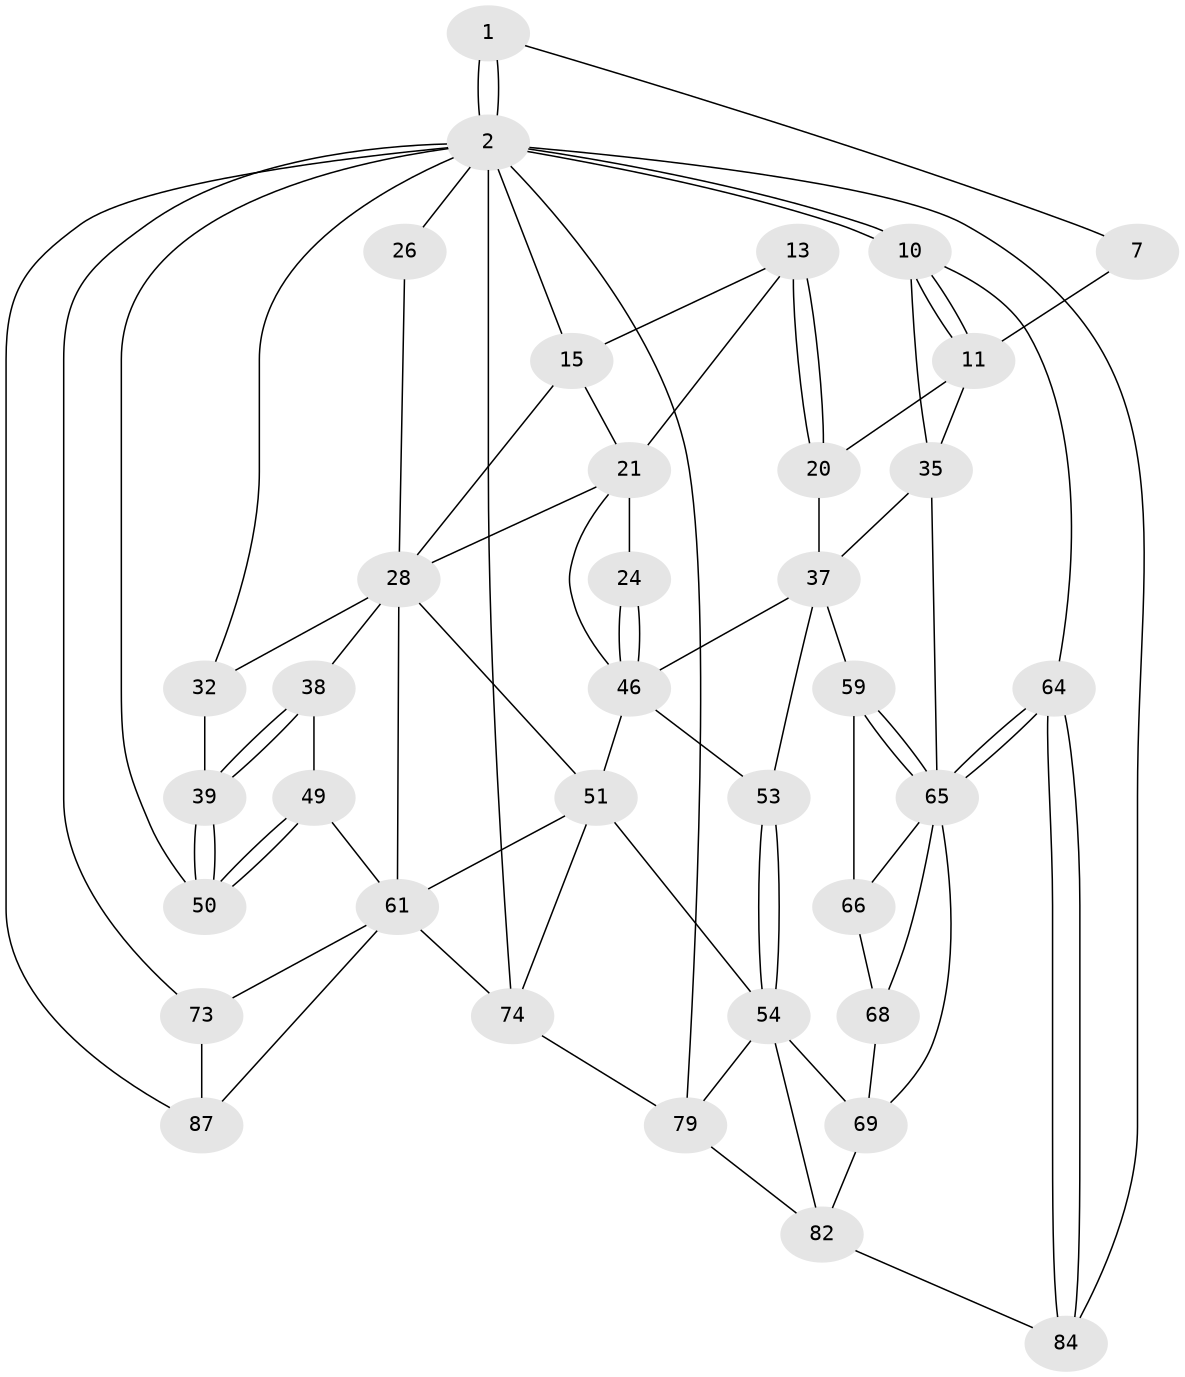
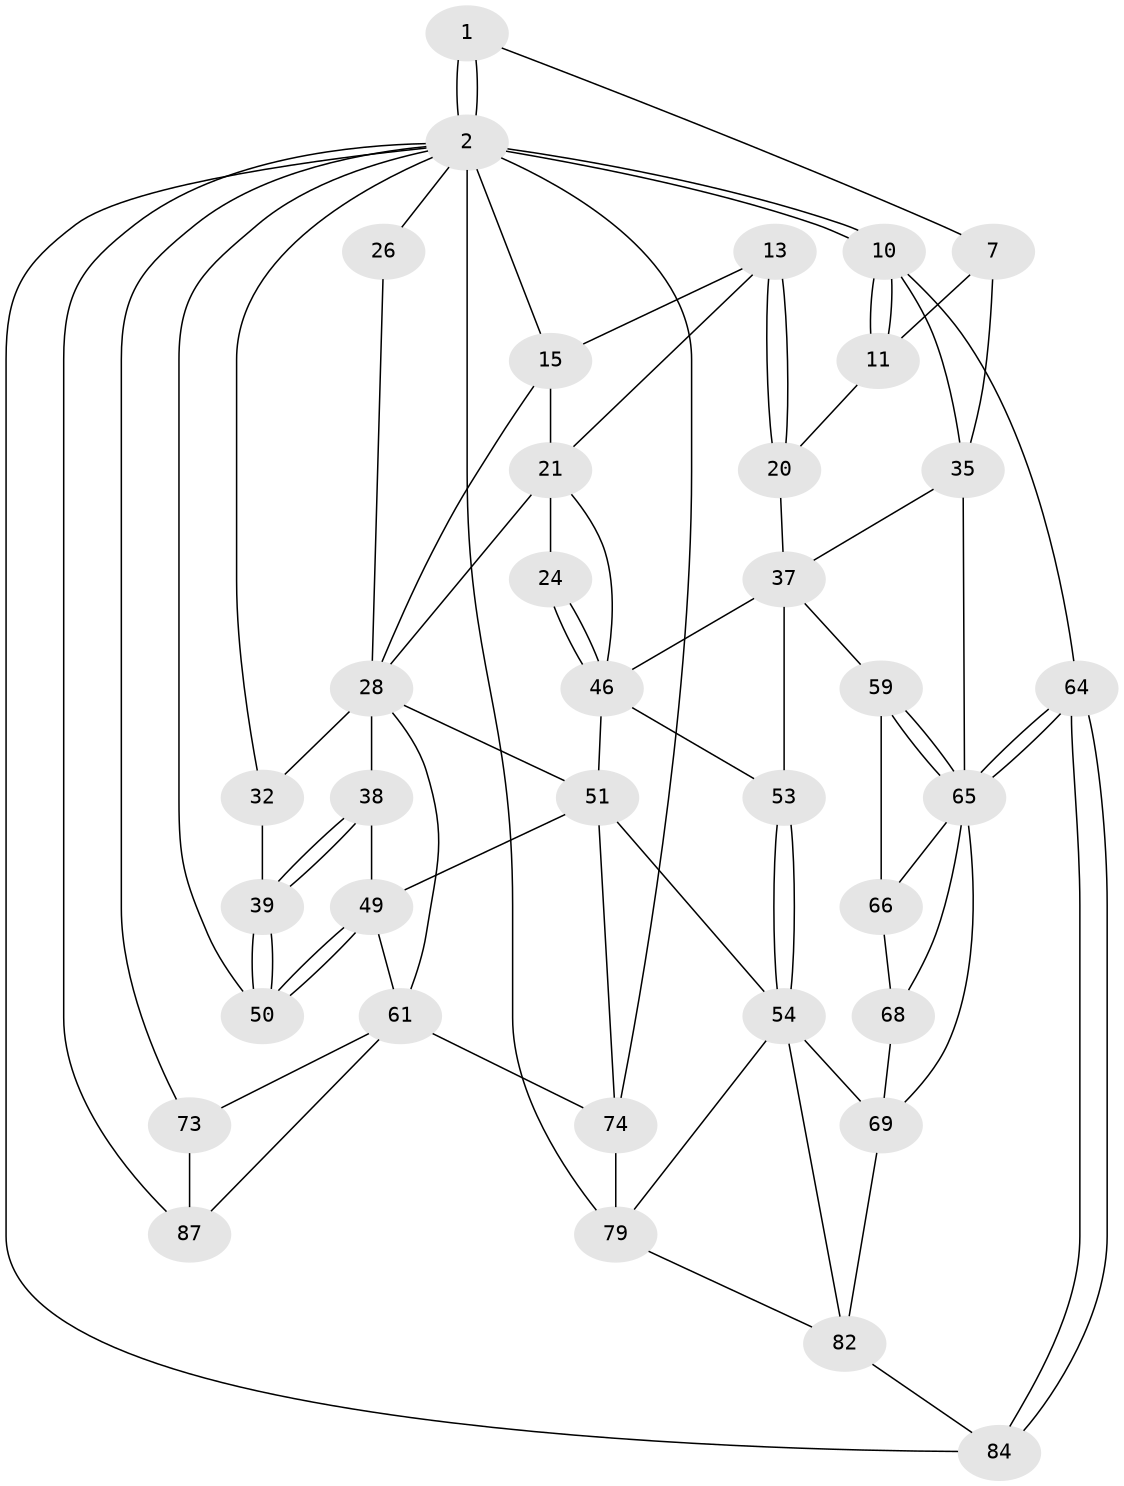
edge "11" -- "35": now "7" -- "35"
edge "51" -- "61": now "51" -- "49"
